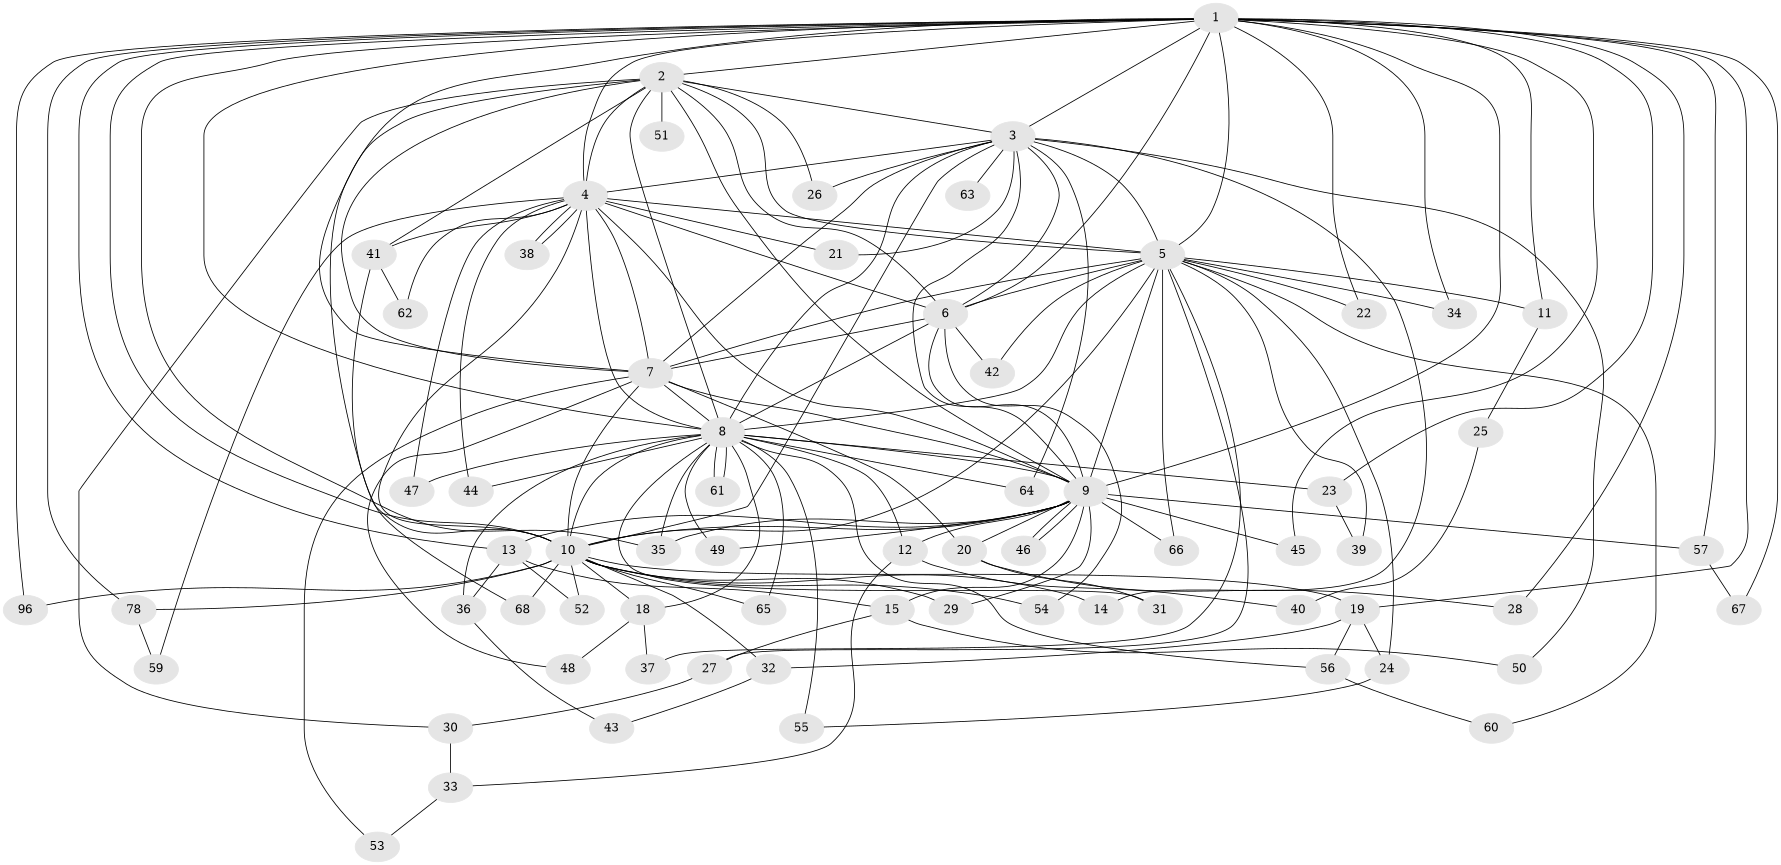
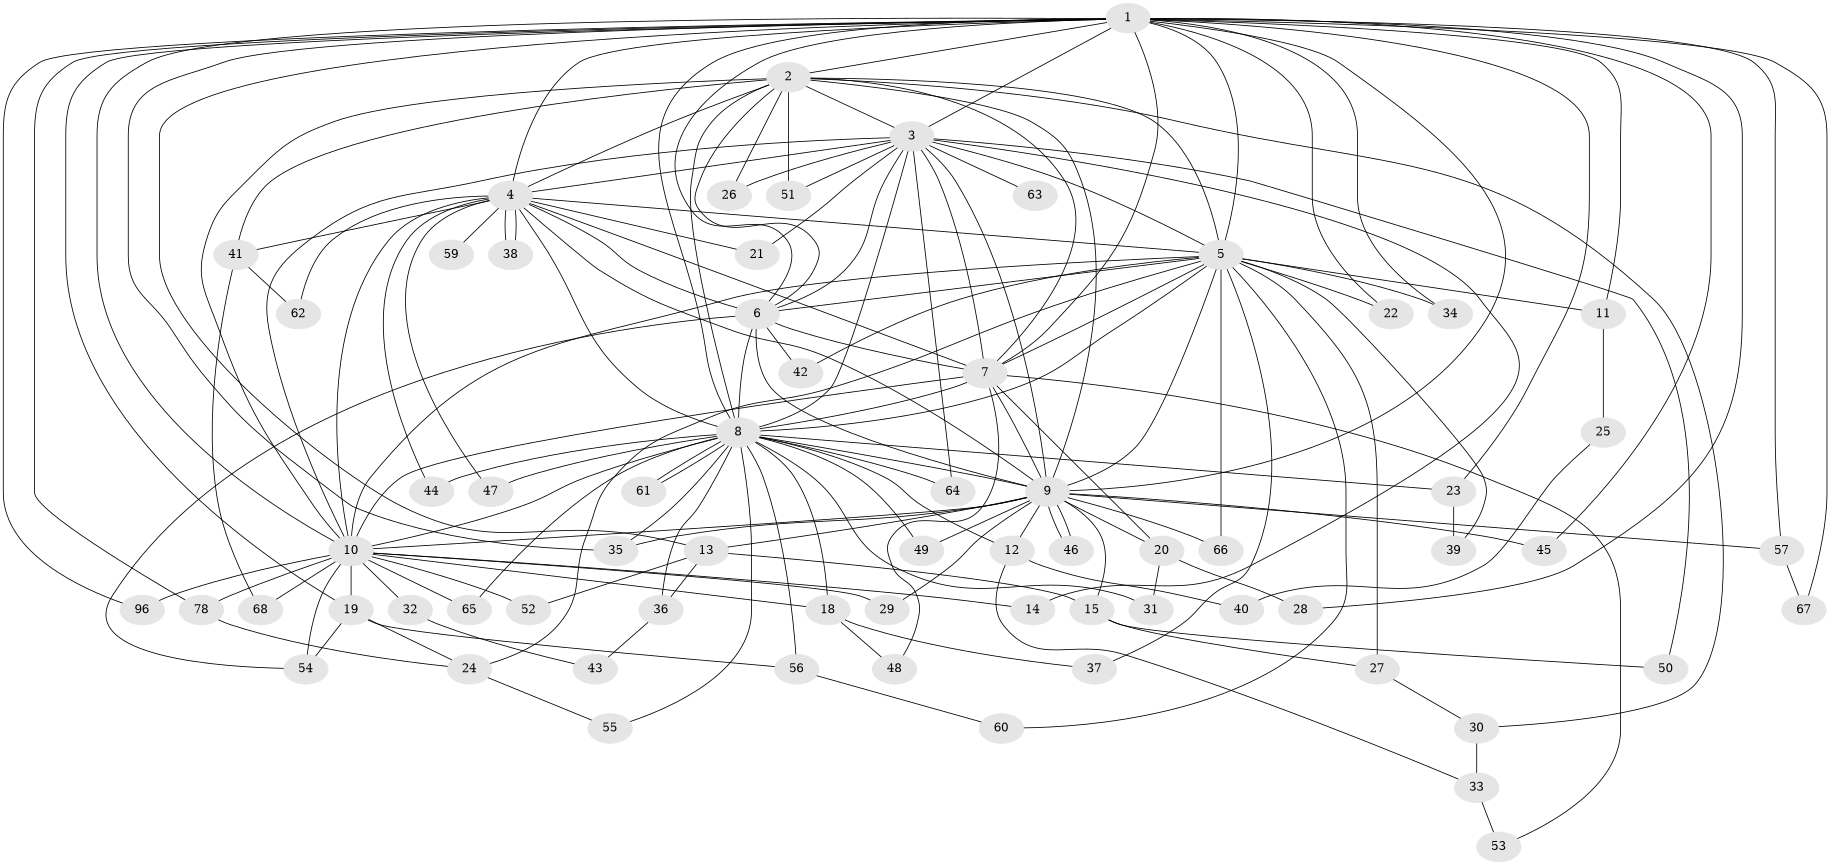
edge "3" -- "51": added
edge "78" -- "59": now "78" -- "24"
edge "19" -- "32": now "19" -- "54"
